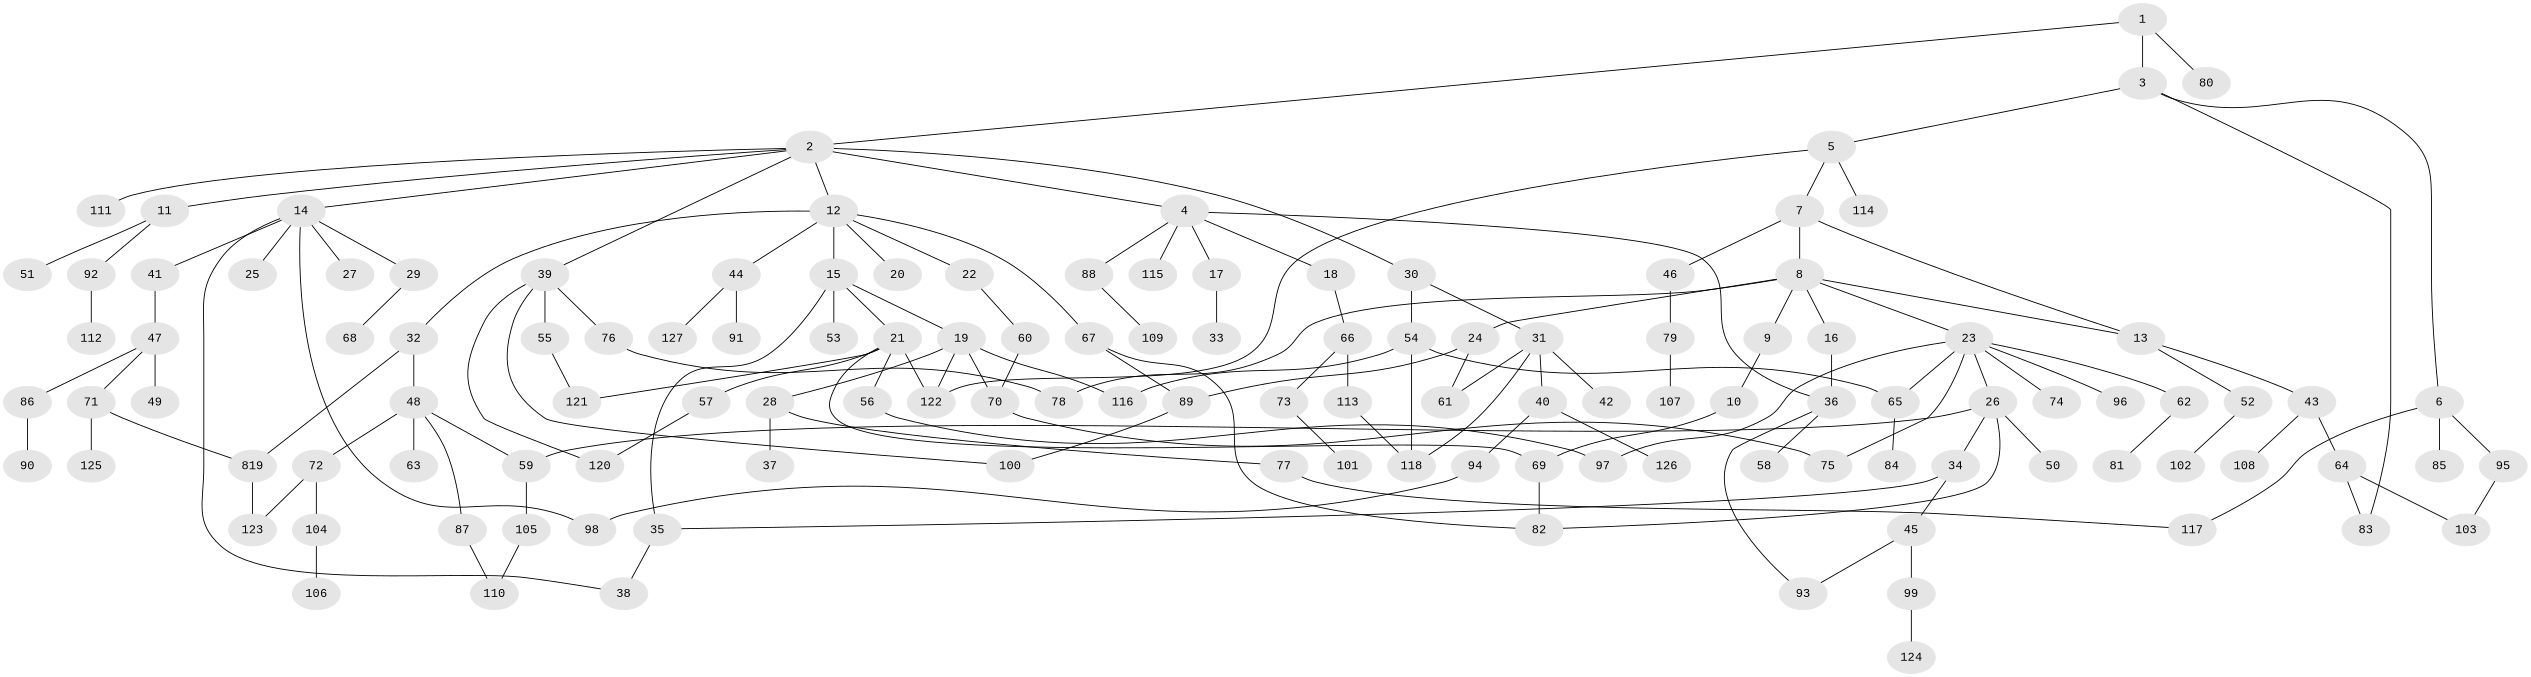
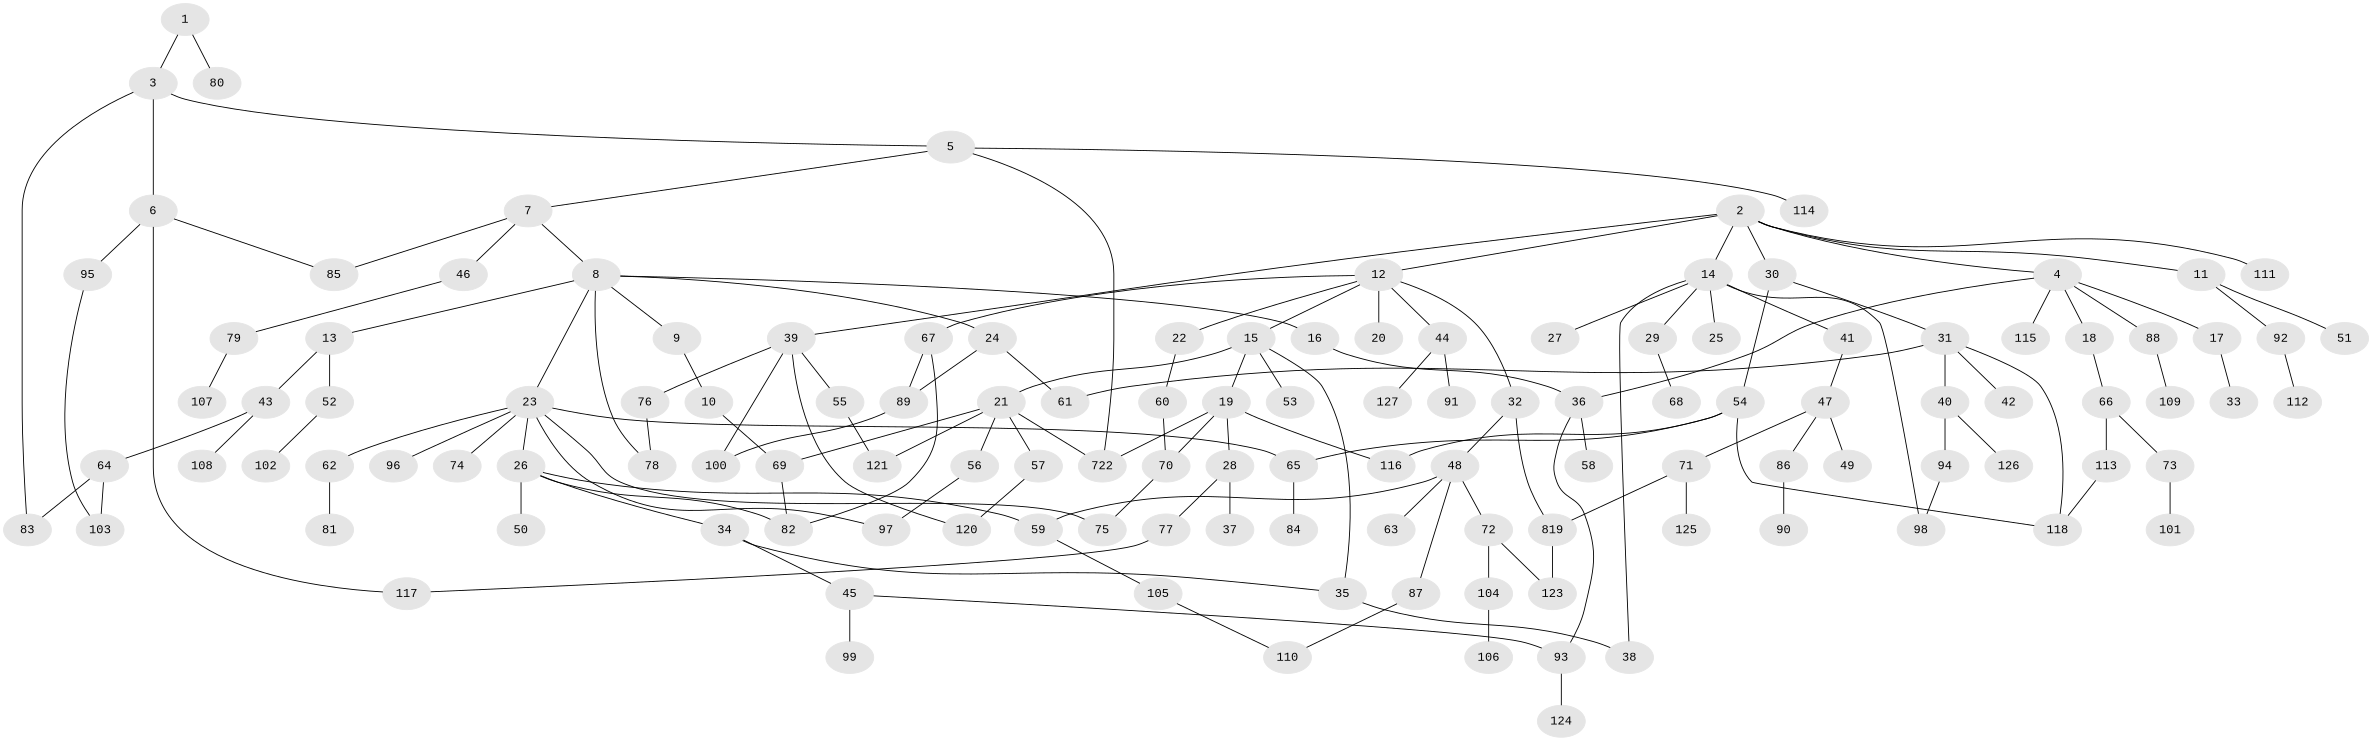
edge "1" -- "2": removed
edge "7" -- "13": now "7" -- "85"
node "122": label "122" -> "722"
edge "99" -- "124": now "93" -- "124"
